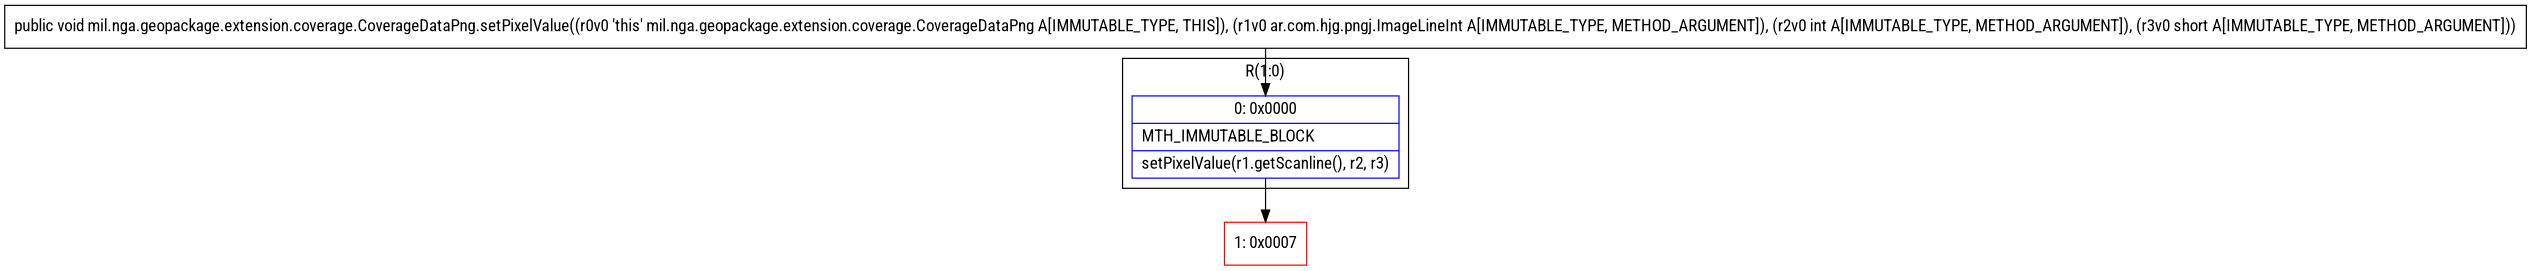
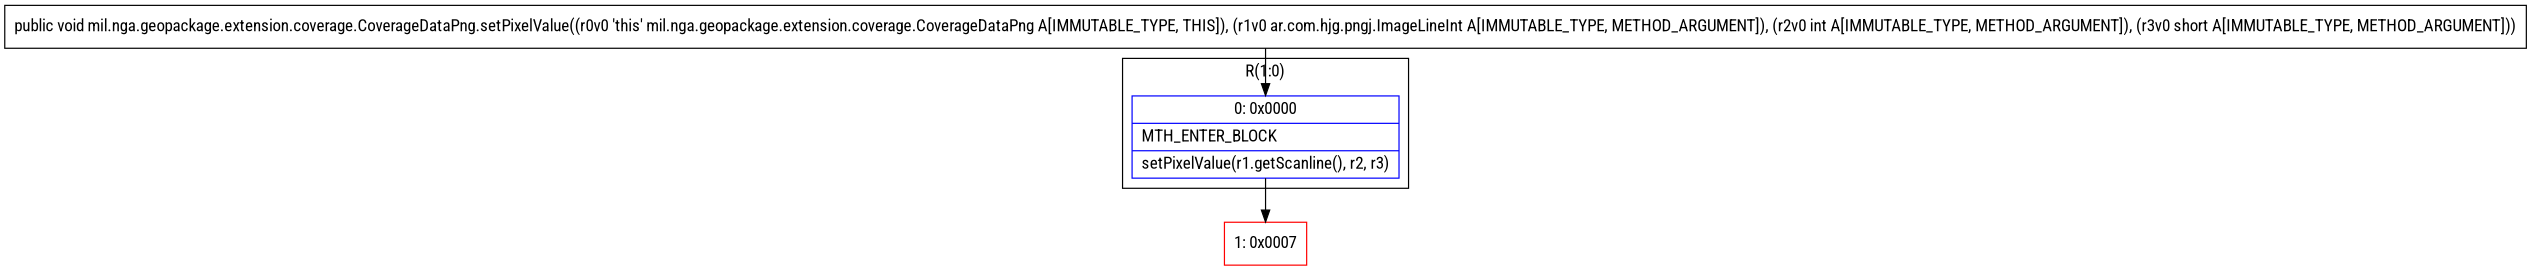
node "0: 0x0000": text "MTH_IMMUTABLE_BLOCK" -> "MTH_ENTER_BLOCK"
